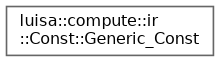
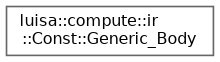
node "luisa::compute::ir ::Const::Generic_Const": label "luisa::compute::ir ::Const::Generic_Const" -> "luisa::compute::ir ::Const::Generic_Body"
